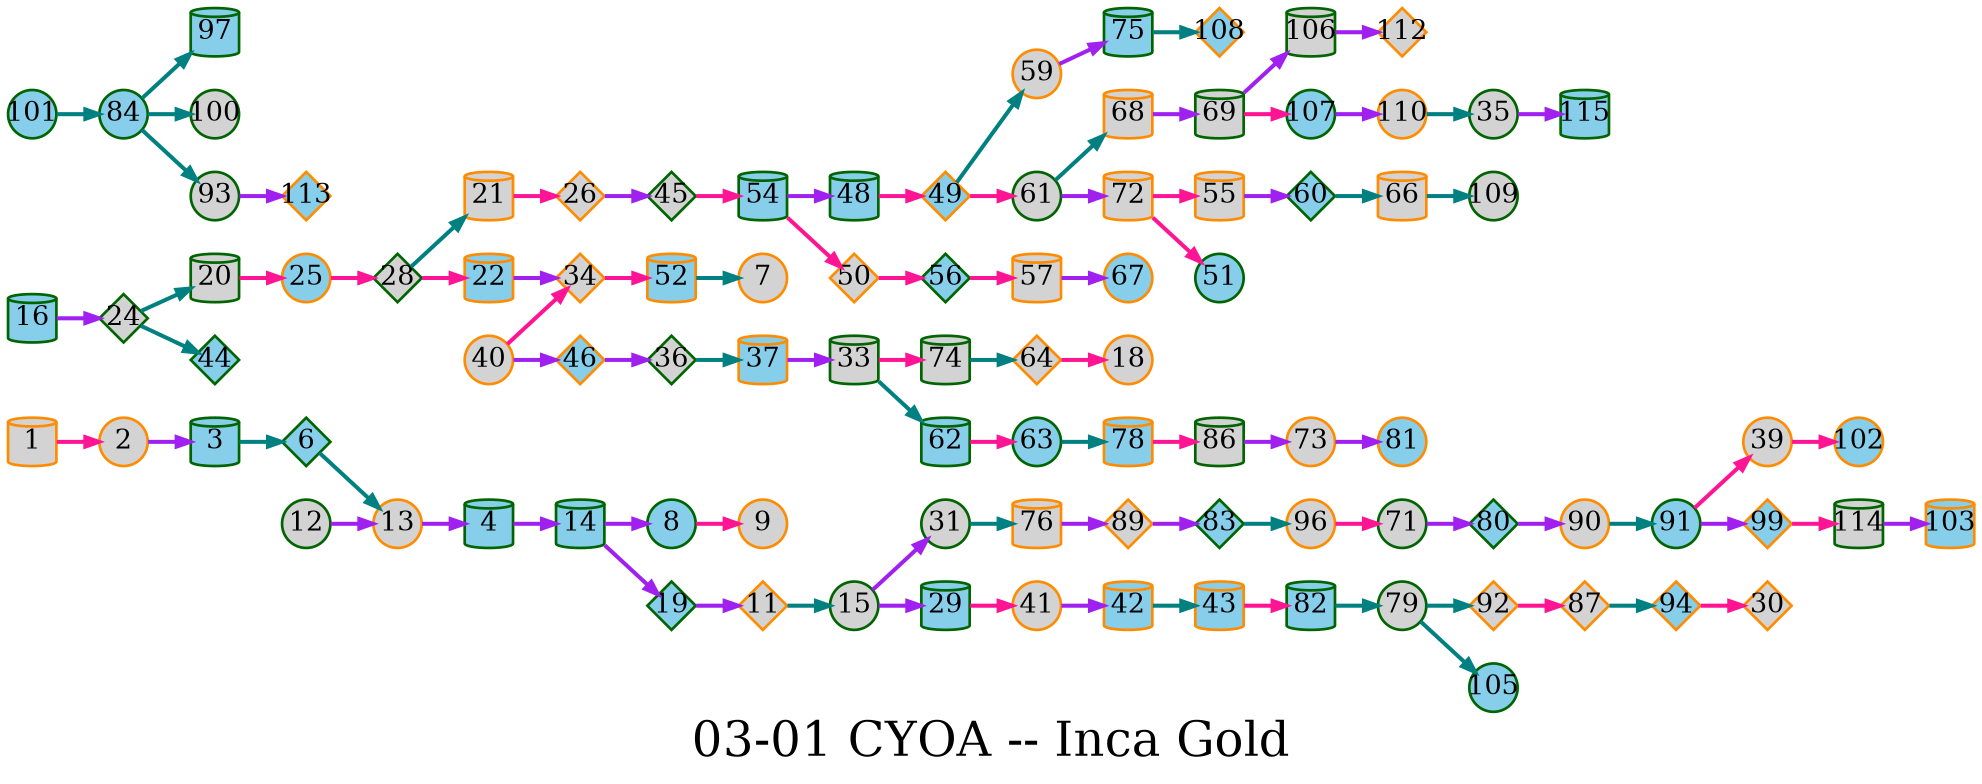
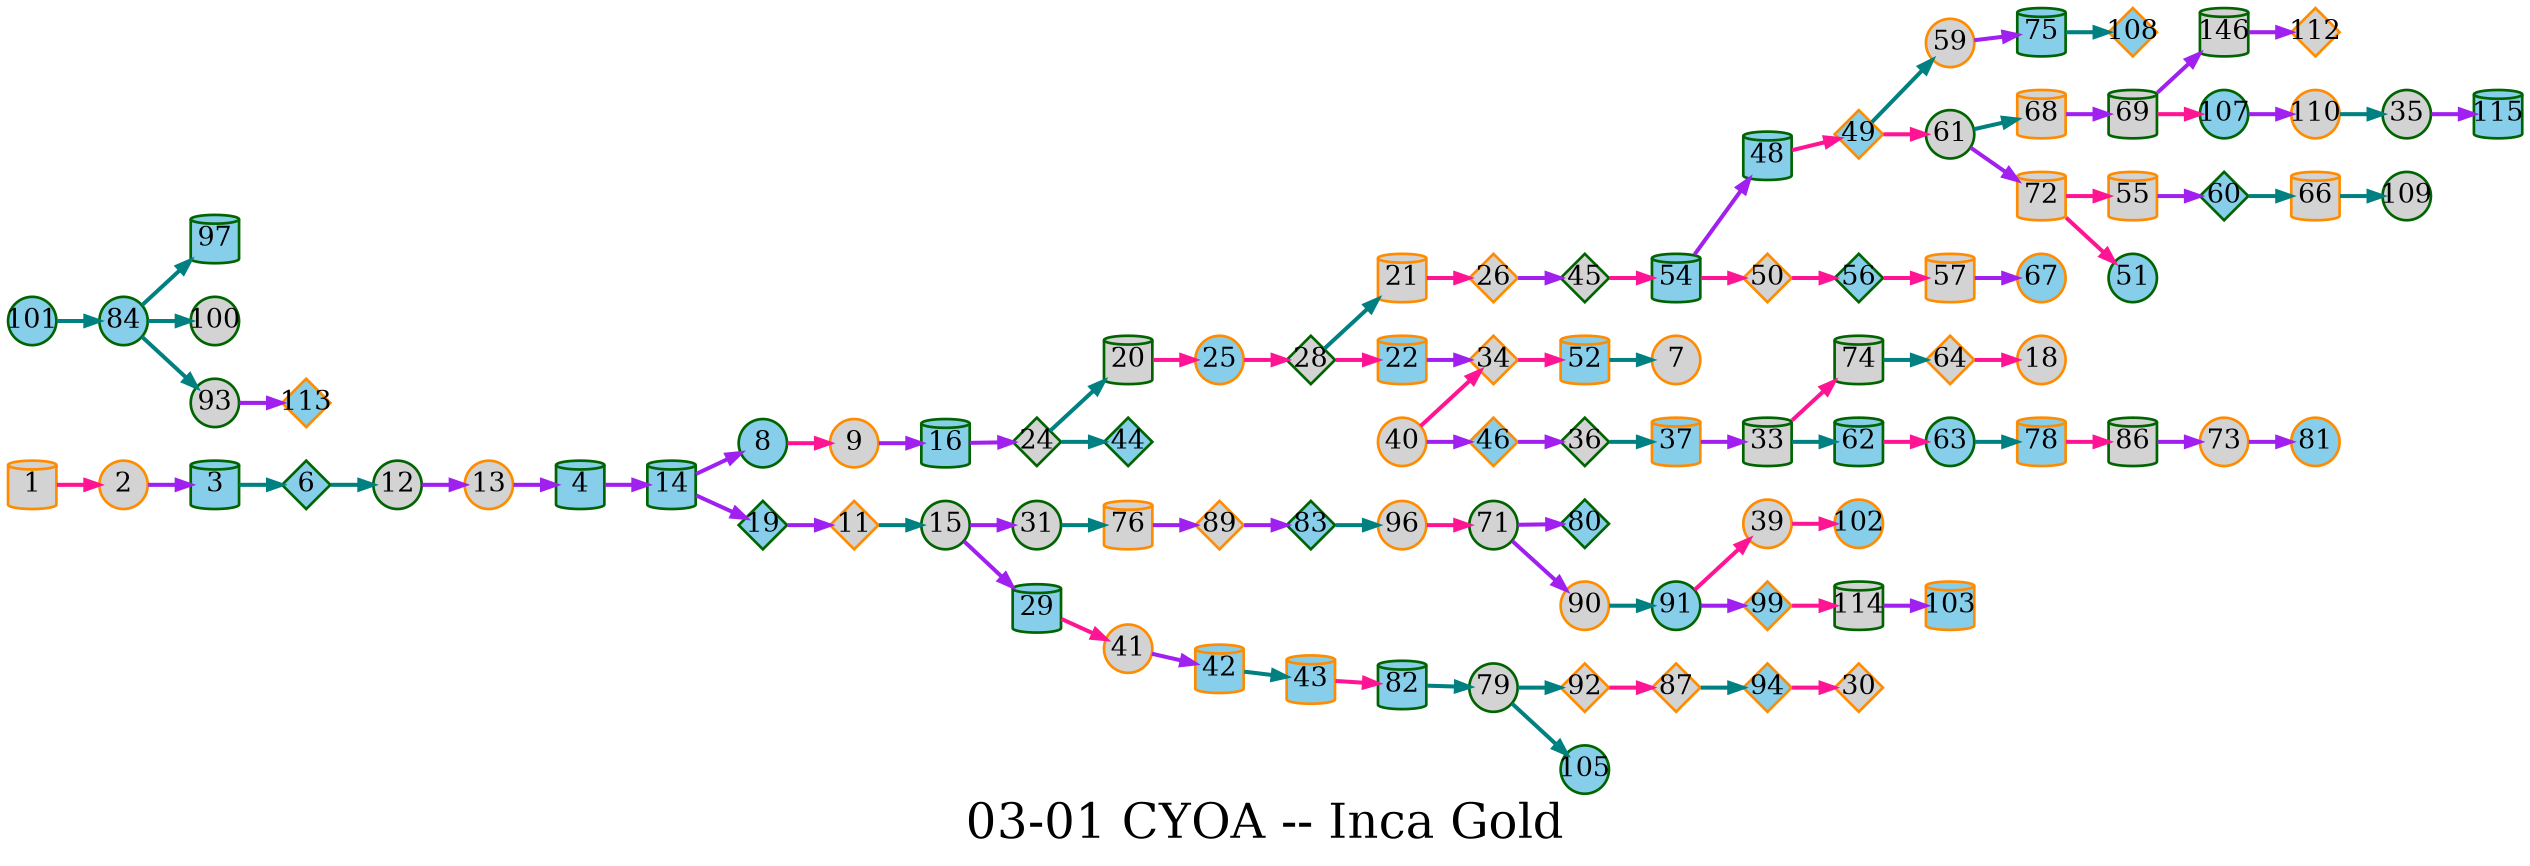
node "106": label "106" -> "146"
edge "9" -> "16": added
edge "6" -> "13": now "6" -> "12"
edge "80" -> "90": now "71" -> "90"
